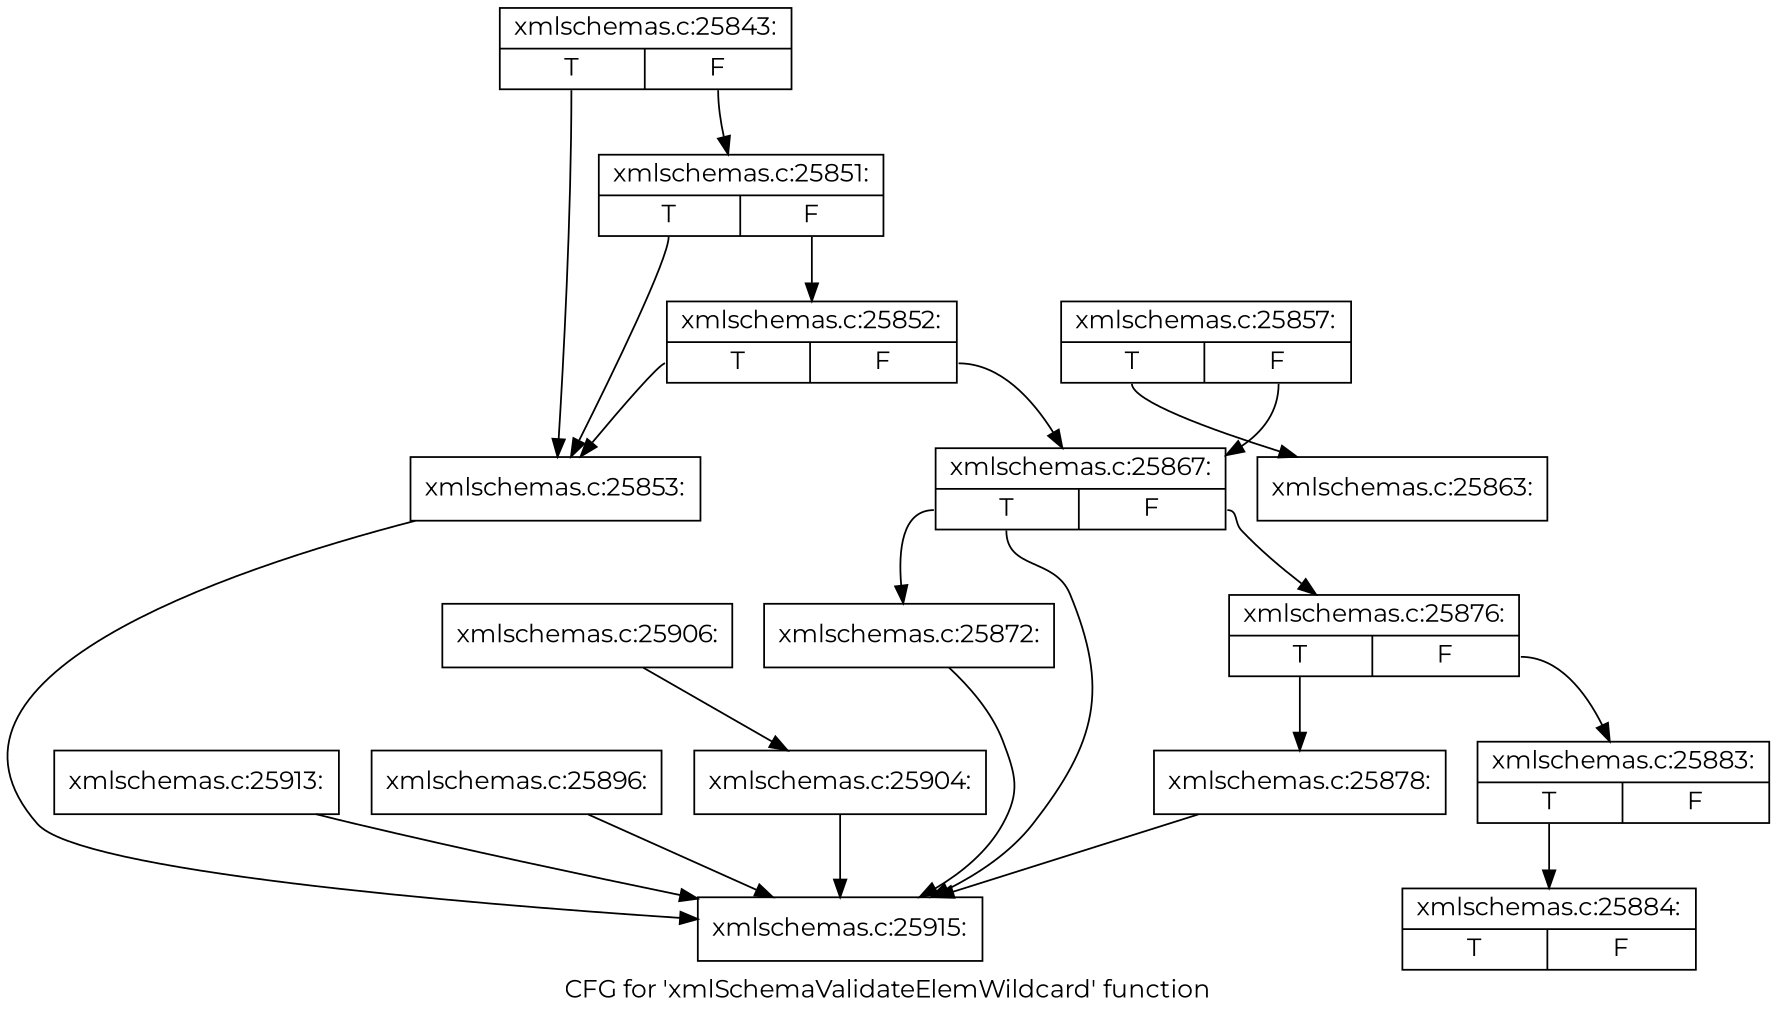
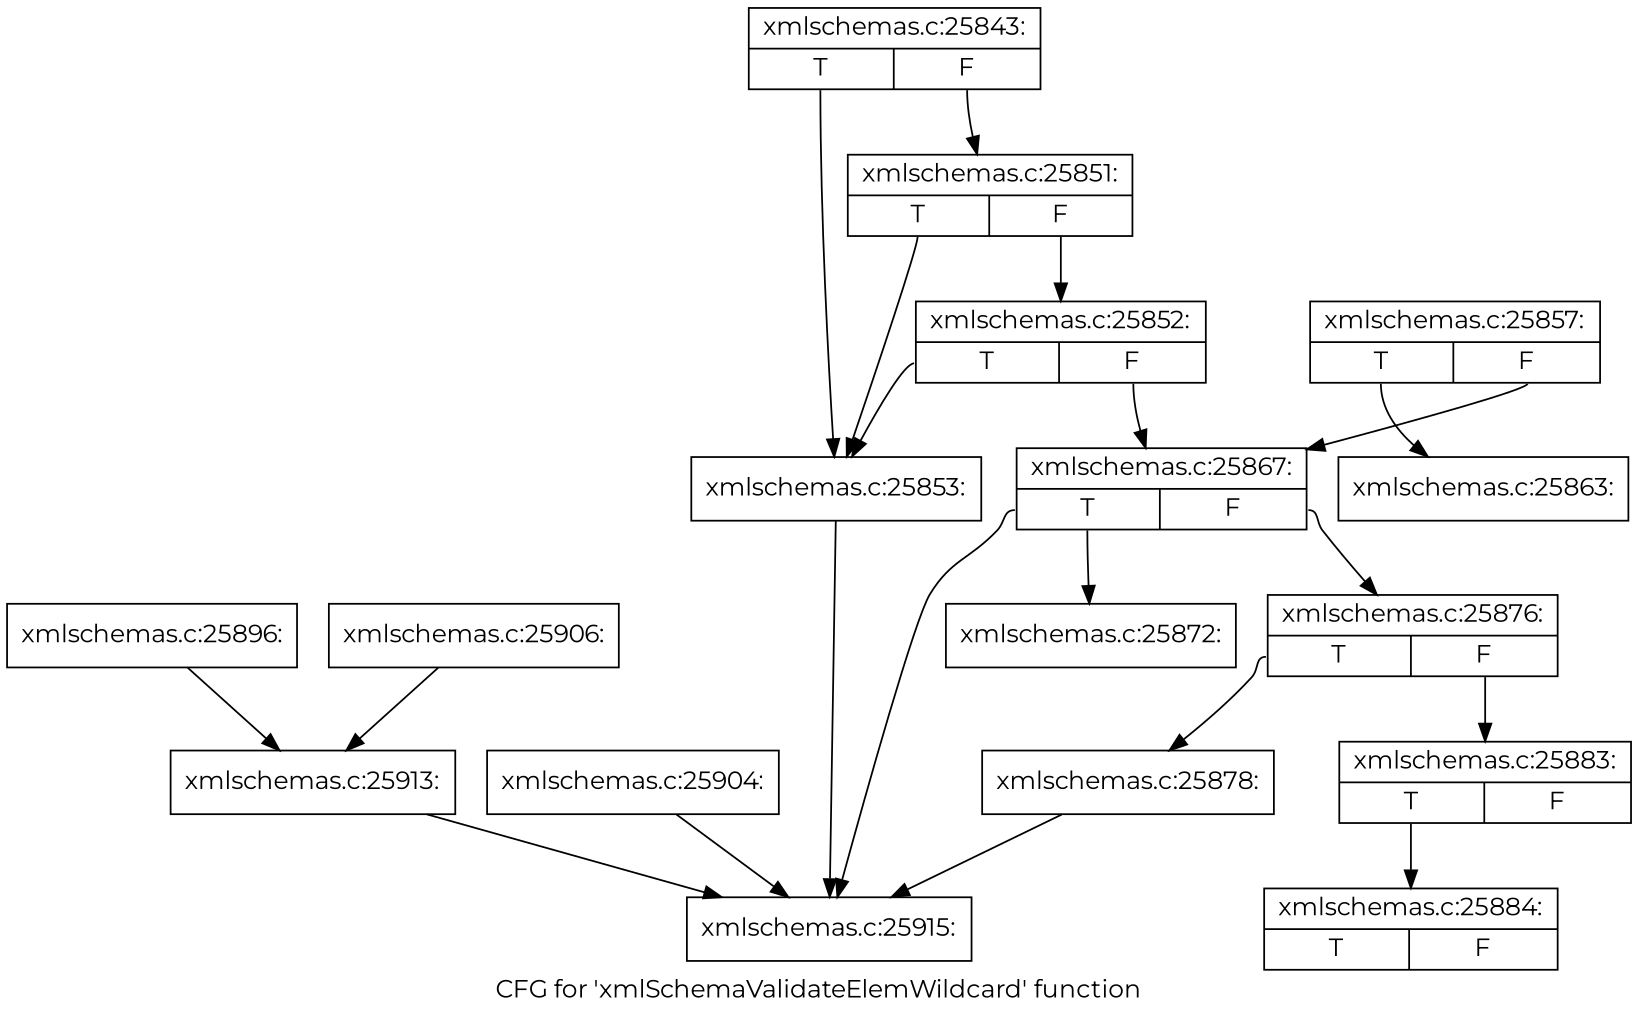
edge "xmlschemas.c:25906:" -> "xmlschemas.c:25904:": now "xmlschemas.c:25906:" -> "xmlschemas.c:25913:"
edge "xmlschemas.c:25872:" -> "xmlschemas.c:25915:": removed
edge "xmlschemas.c:25896:" -> "xmlschemas.c:25915:": now "xmlschemas.c:25896:" -> "xmlschemas.c:25913:"
